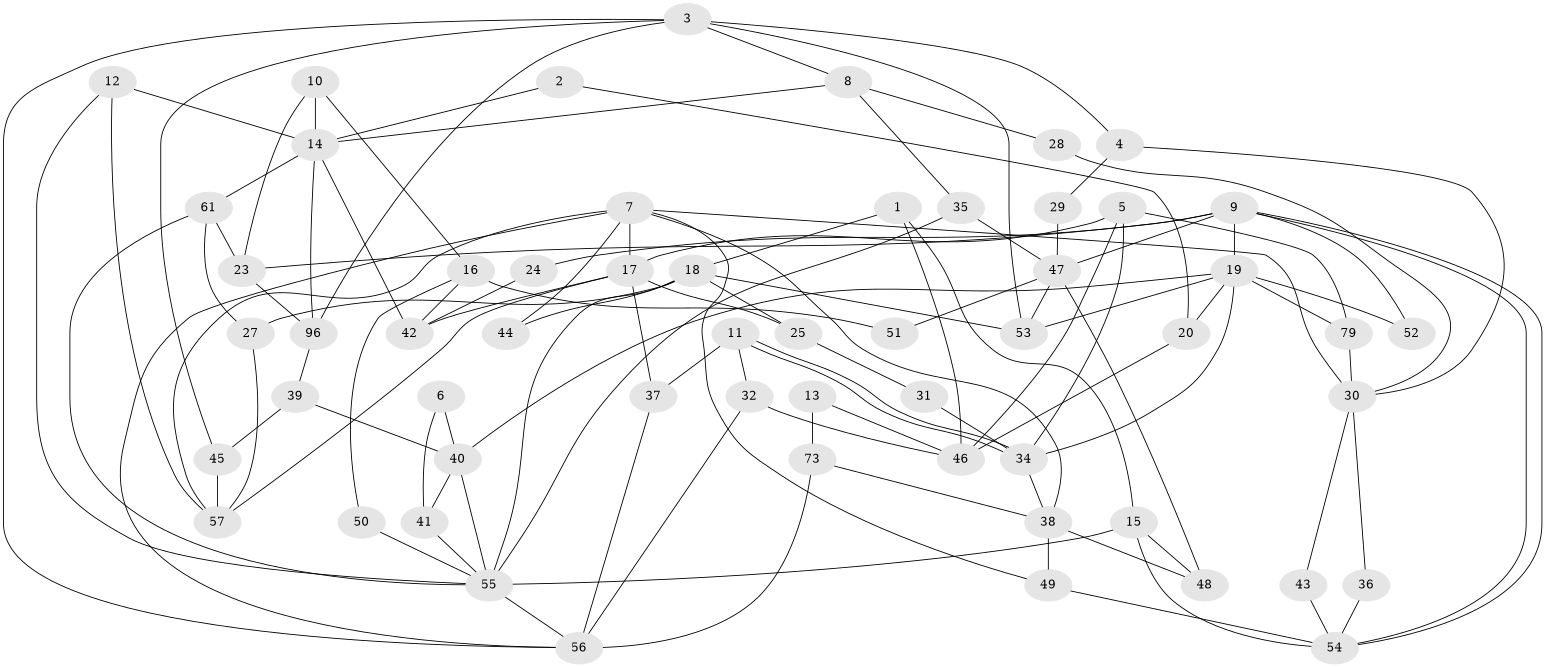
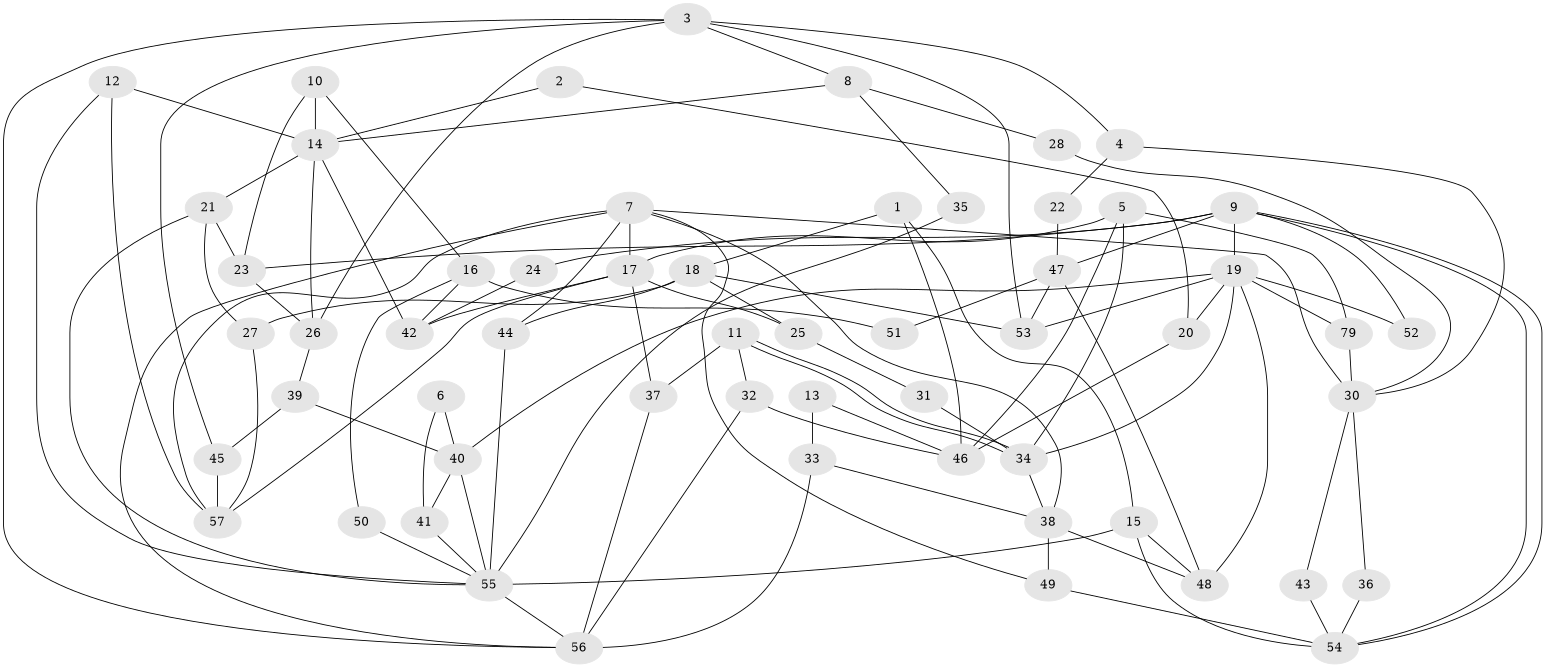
node "61": label "61" -> "21"
node "29": label "29" -> "22"
edge "35" -- "47": removed
node "96": label "96" -> "26"
edge "18" -- "55": now "44" -- "55"
edge "19" -- "48": added
node "73": label "73" -> "33"
